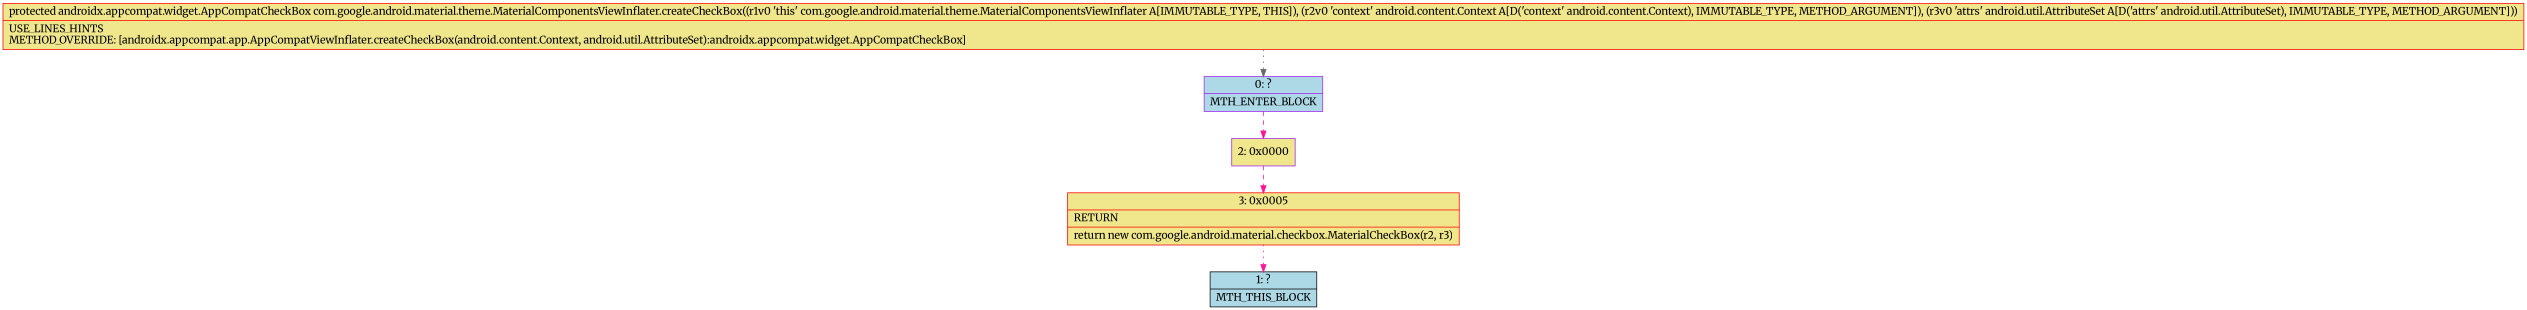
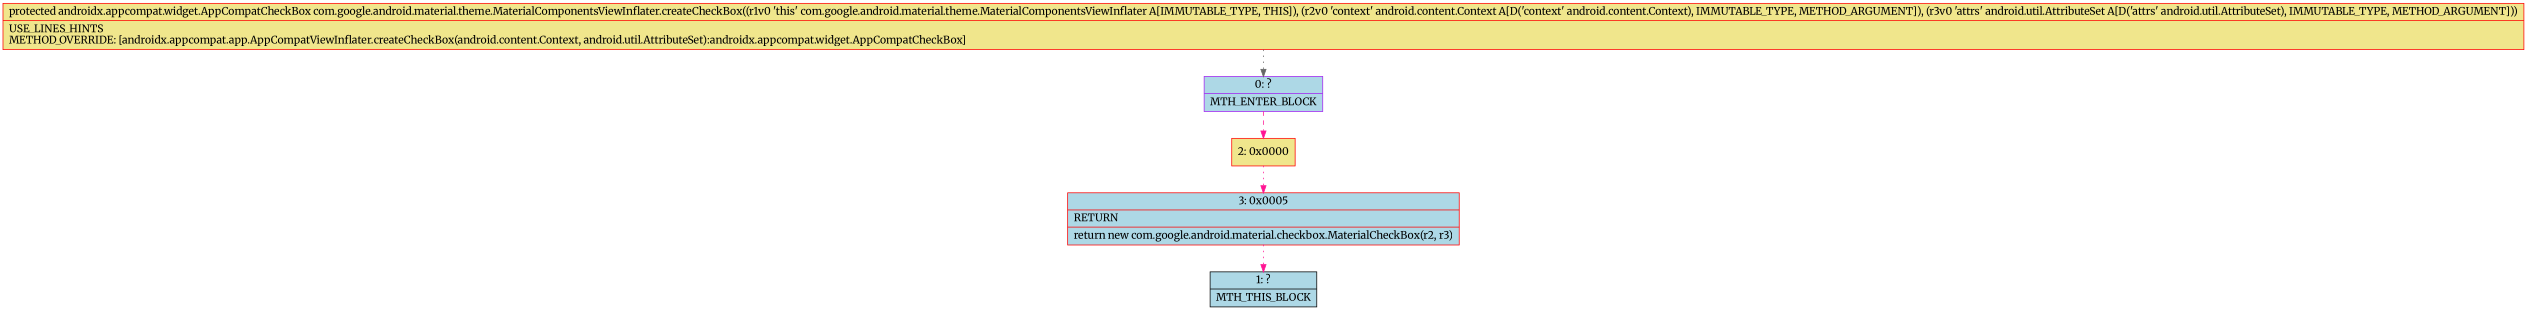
node "2: 0x0000": color purple -> red
edge "2: 0x0000" -> "3: 0x0005": style dashed -> dotted
node "3: 0x0005": fillcolor khaki -> lightblue
